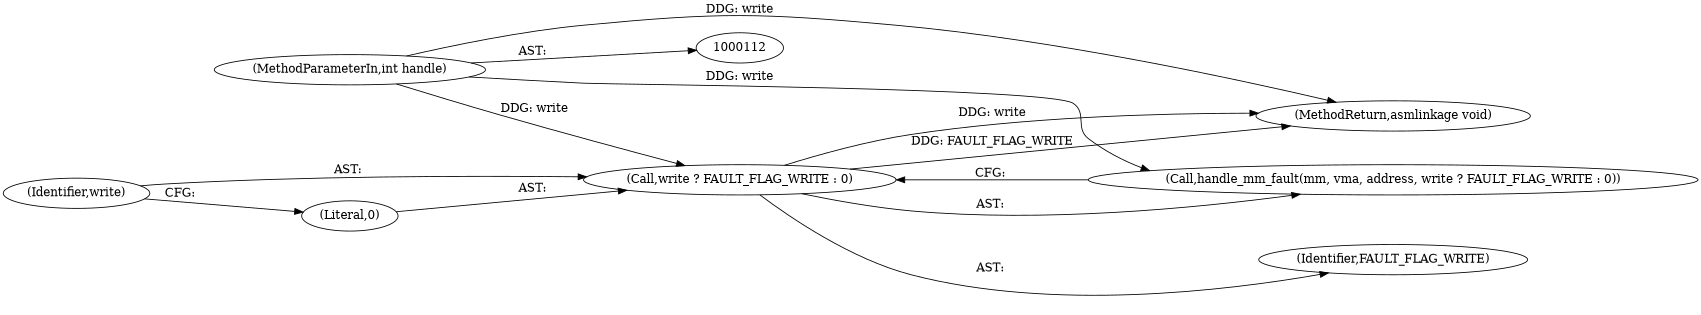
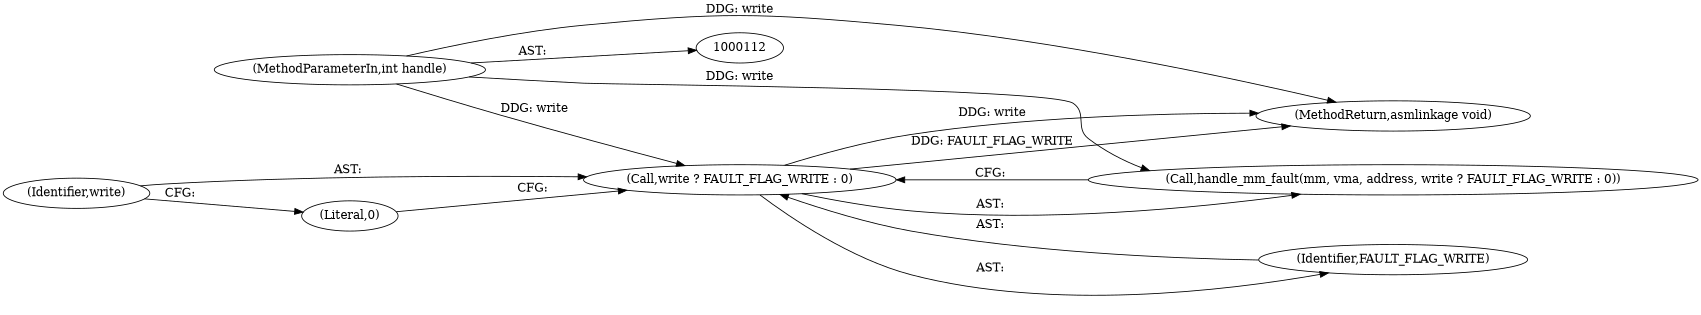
edge "(Literal,0)" -> "(Call,write ? FAULT_FLAG_WRITE : 0)": label "AST: " -> "CFG: "
edge "(Identifier,FAULT_FLAG_WRITE)" -> "(Call,write ? FAULT_FLAG_WRITE : 0)": added, label "AST:"
